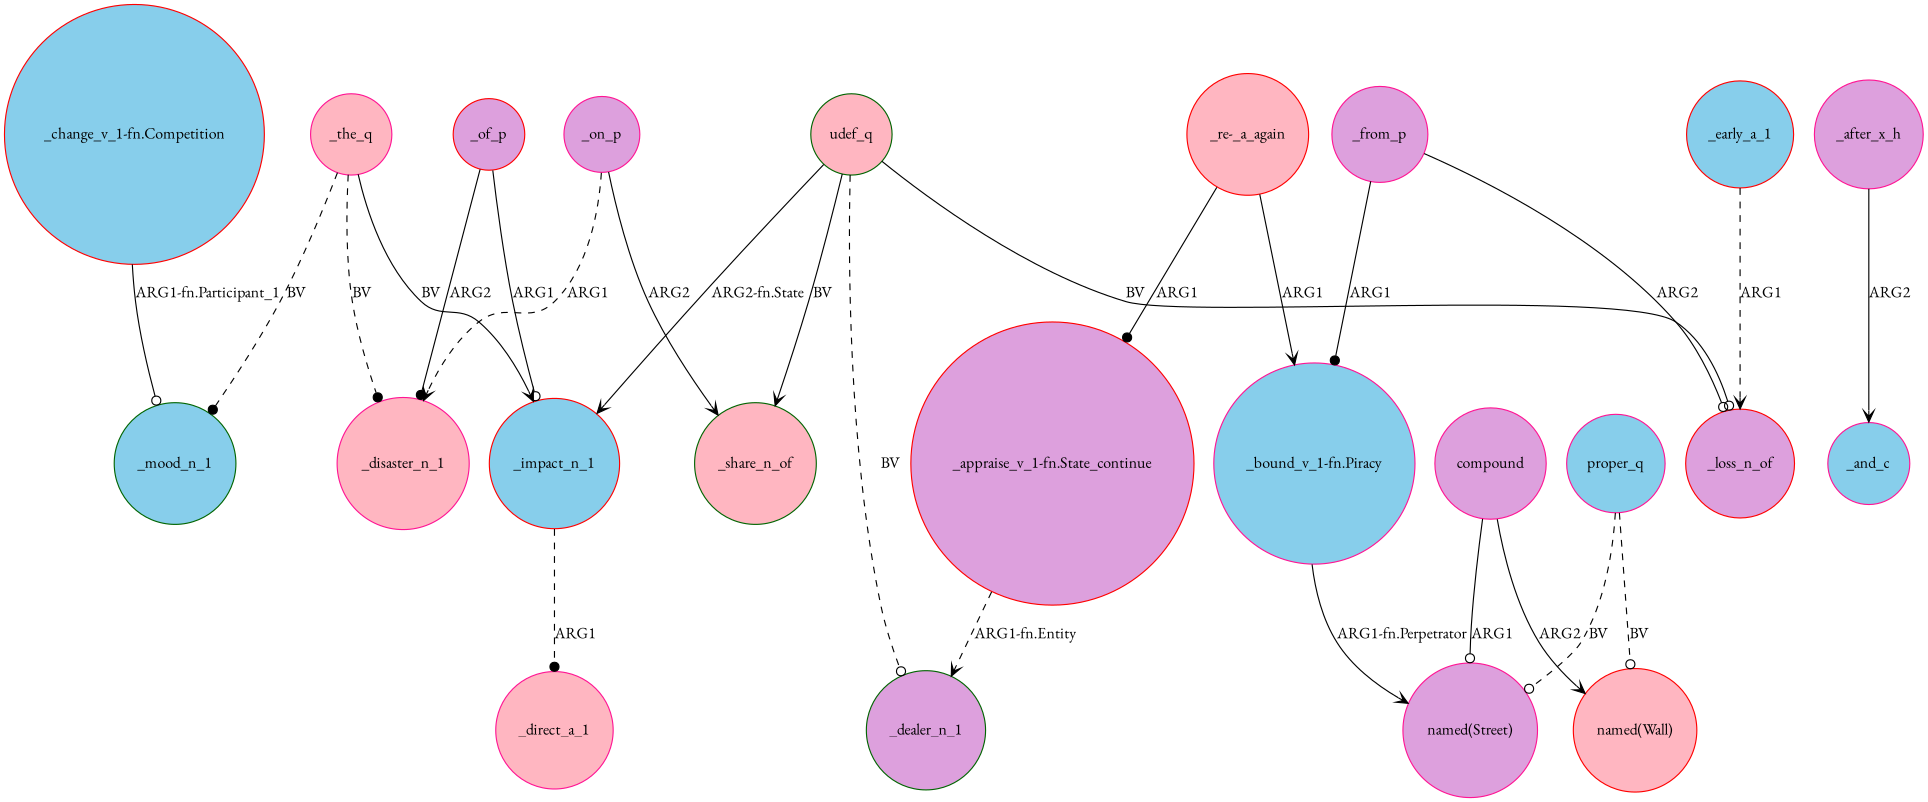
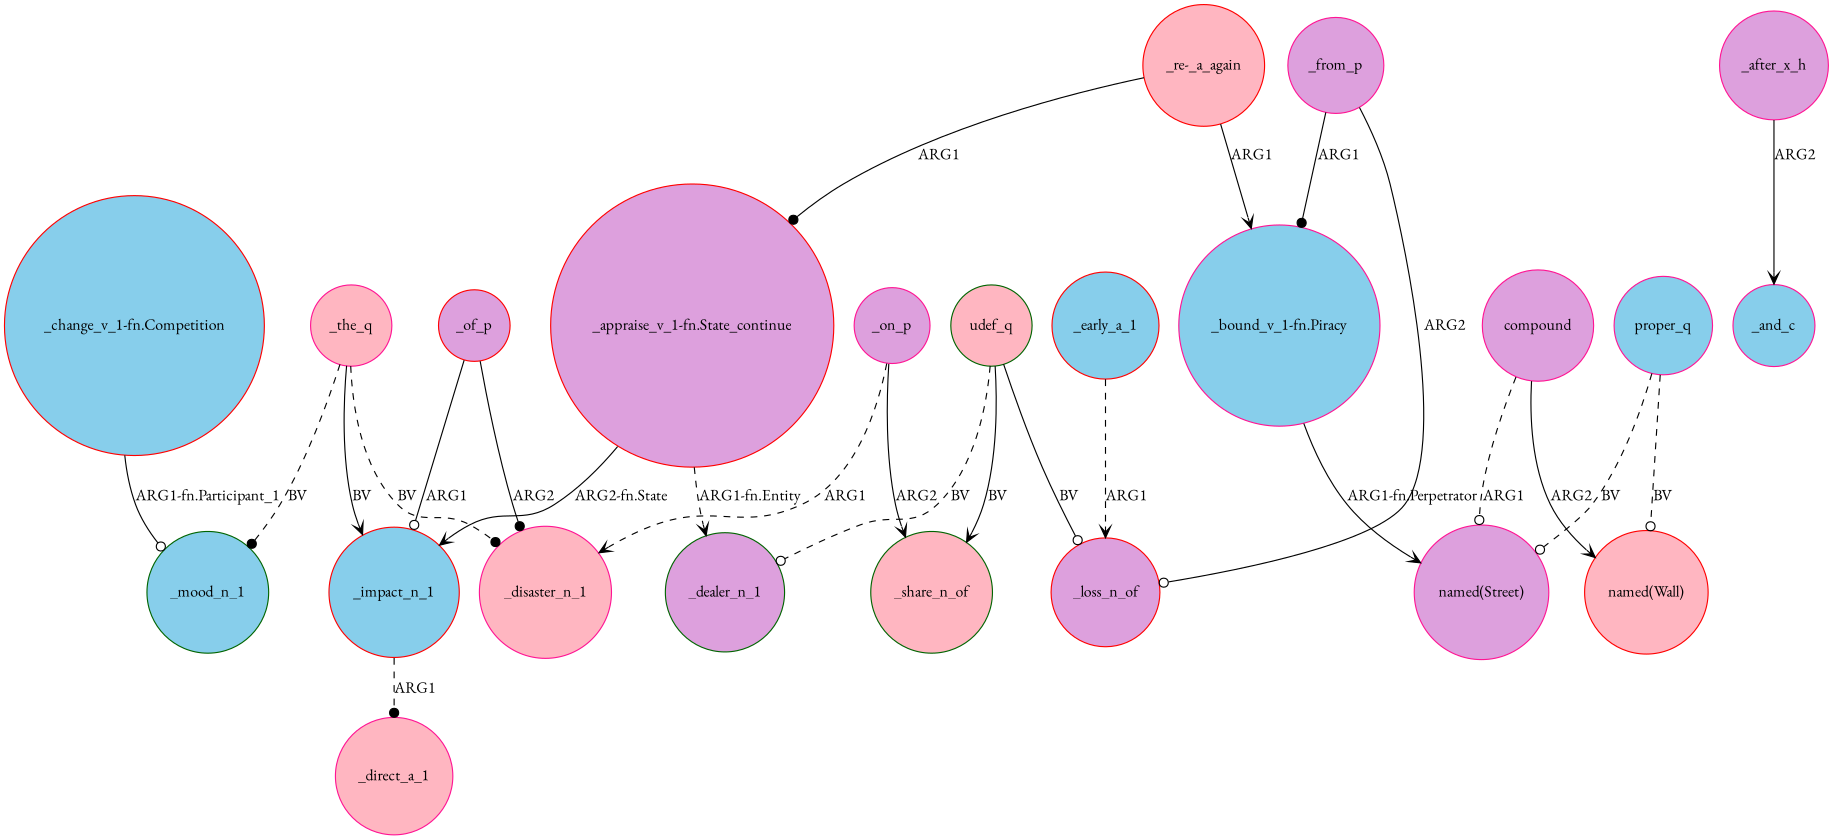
edge "udef_q" -> "_impact_n_1": now "_appraise_v_1-fn.State_continue" -> "_impact_n_1"
edge "compound" -> "named(Street)": style solid -> dashed
